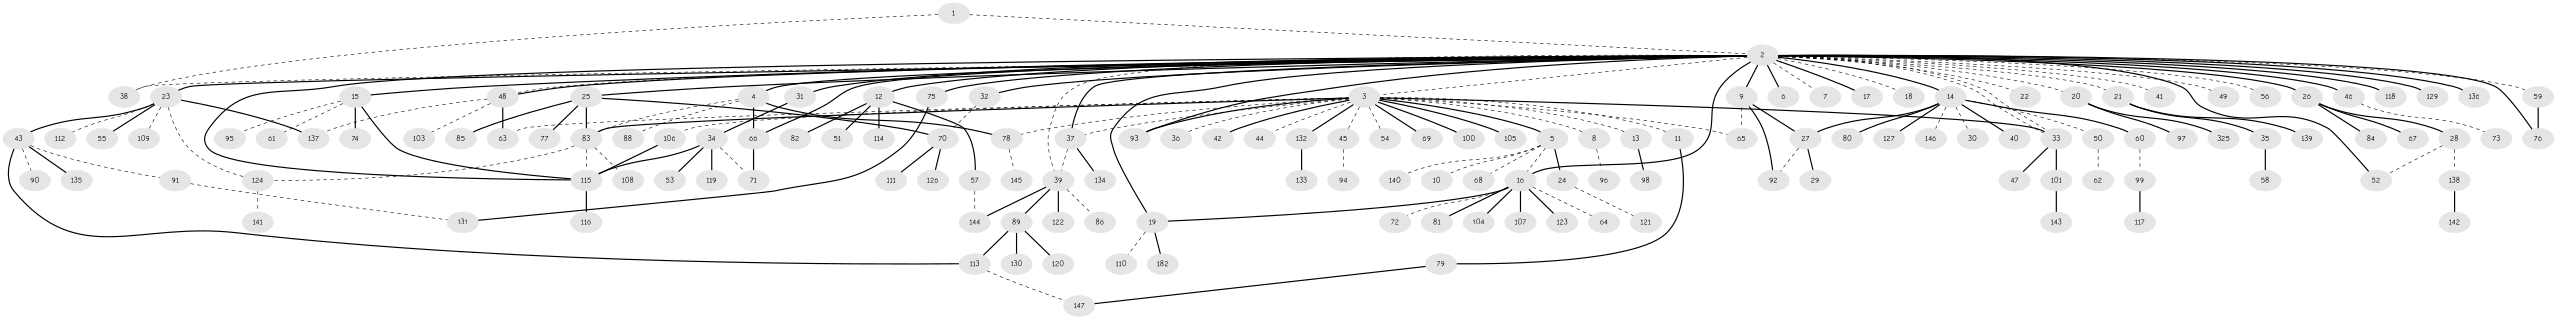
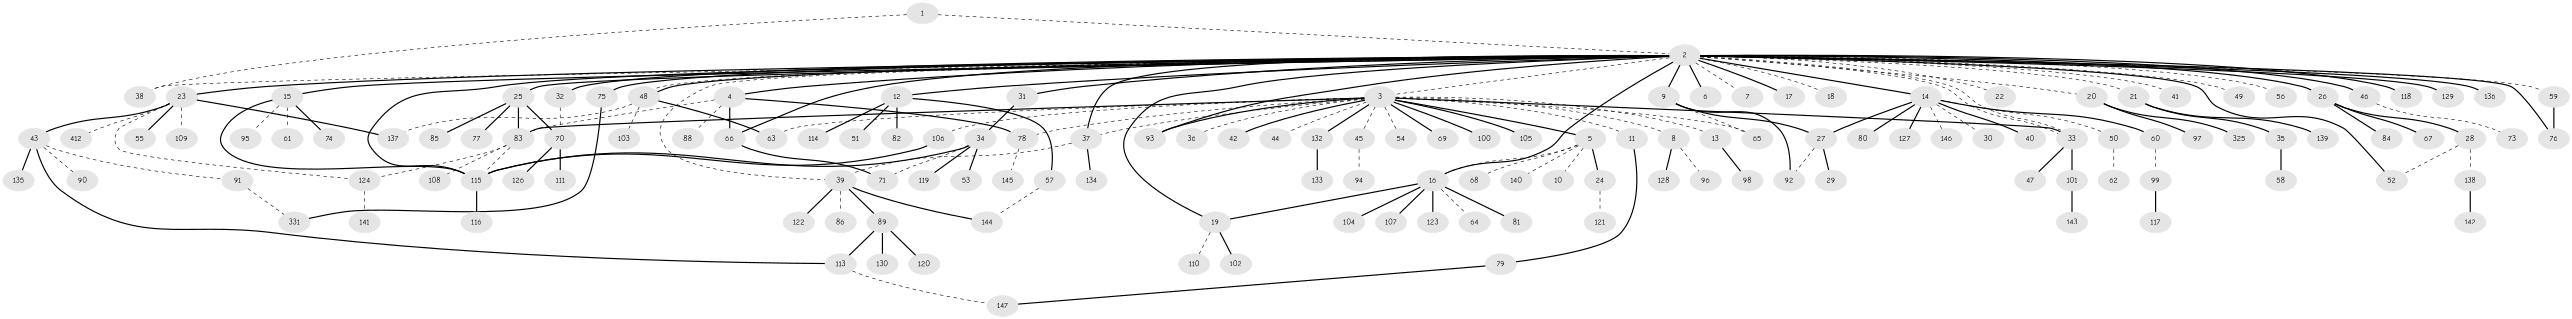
node "112": label "112" -> "412"
node "128": added
node "131": label "131" -> "331"
node "72": removed
node "182": label "182" -> "102"
